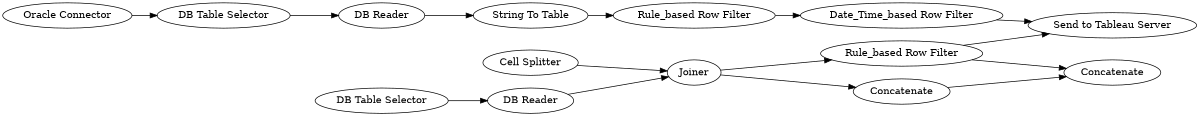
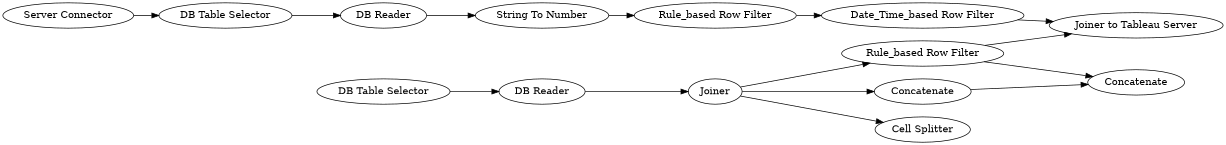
node "Oracle Connector": label "Oracle Connector" -> "Server Connector"
node "String To Table": label "String To Table" -> "String To Number"
node "Send to Tableau Server": label "Send to Tableau Server" -> "Joiner to Tableau Server"
edge "Cell Splitter" -> "Joiner": reversed
